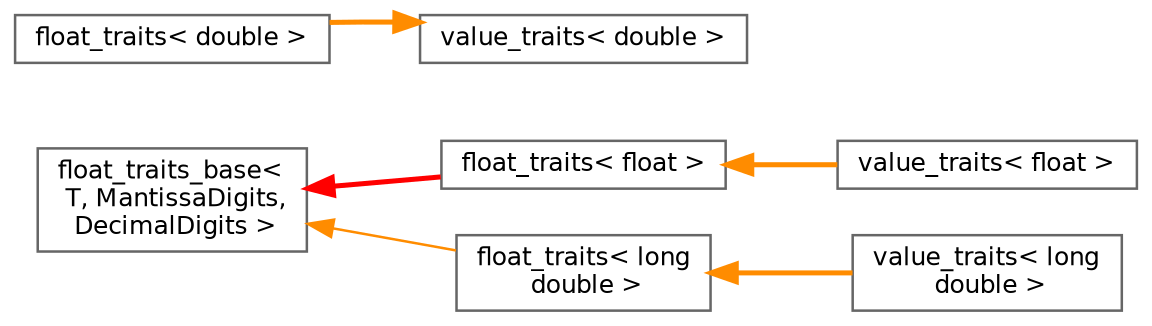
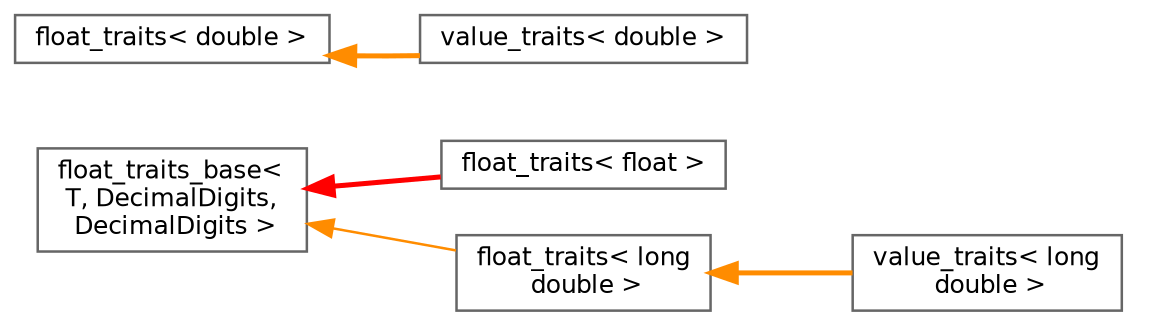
edge "float_traits< double >" -> "value_traits< double >": reversed
node "value_traits< float >": removed
node "float_traits_base< T, MantissaDigits, DecimalDigits >": label "float_traits_base< T, MantissaDigits, DecimalDigits >" -> "float_traits_base< T, DecimalDigits, DecimalDigits >"
